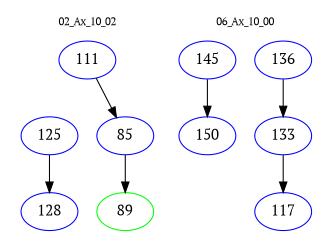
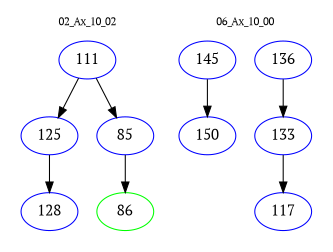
edge "111" -> "125": added
node "89": label "89" -> "86"
